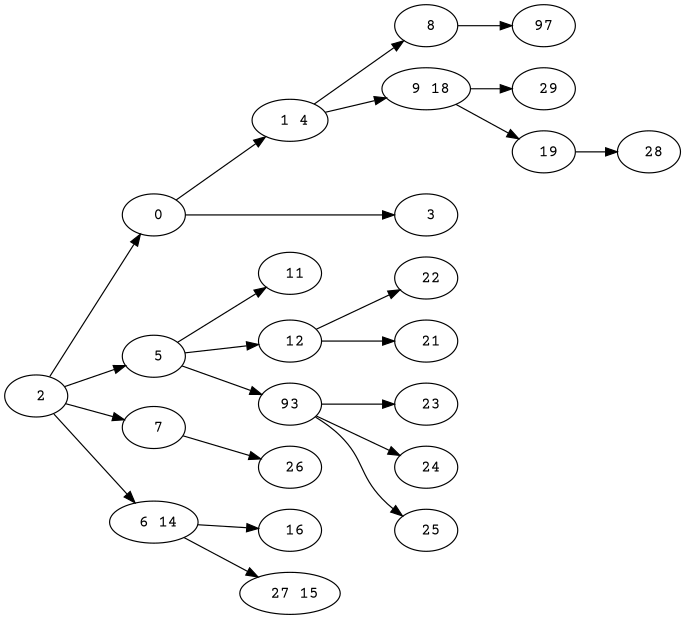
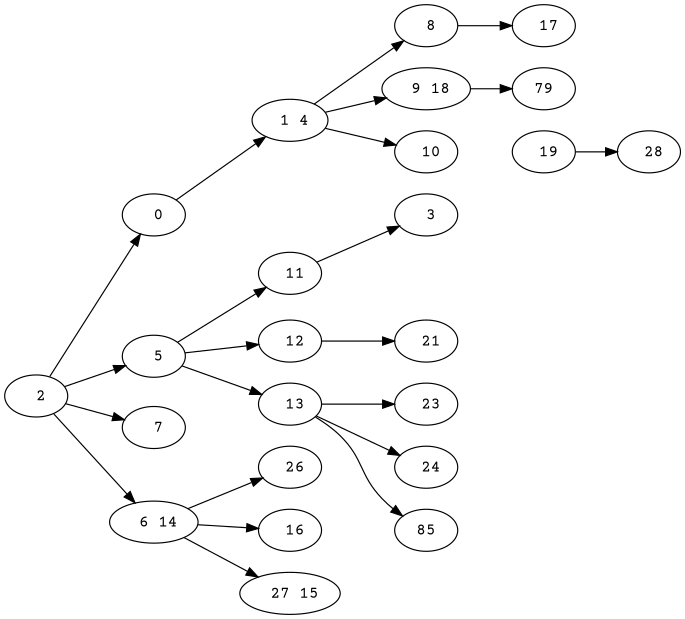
node "97": label "97" -> "17"
node "29": label "29" -> "79"
edge "9 18" -> "19": removed
node "10": added
edge "0" -> "3": now "11" -> "3"
node "22": removed
node "93": label "93" -> "13"
edge "7" -> "26": now "6 14" -> "26"
node "25": label "25" -> "85"
